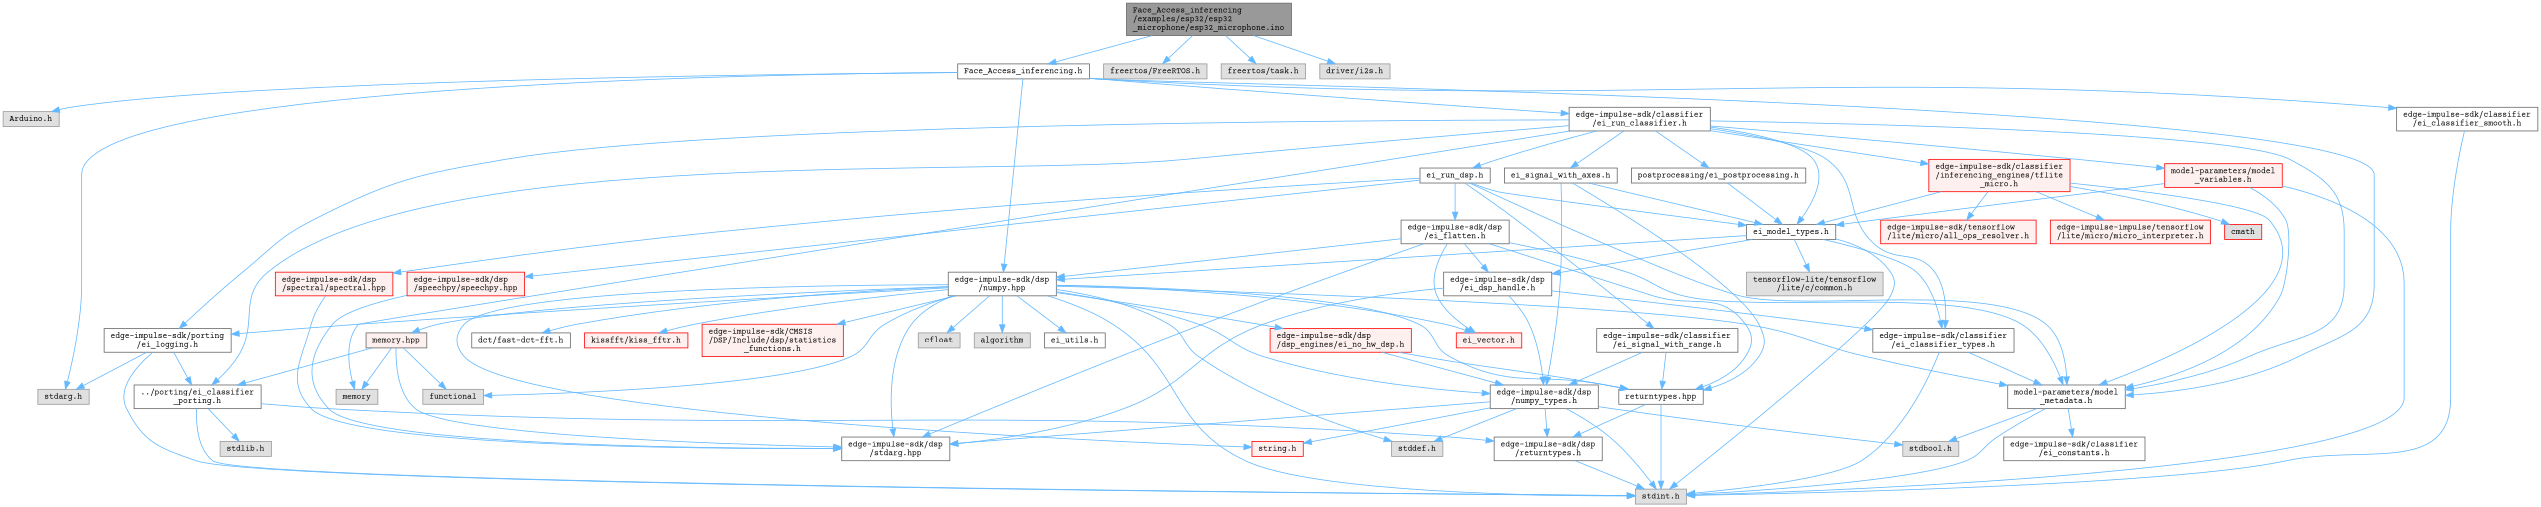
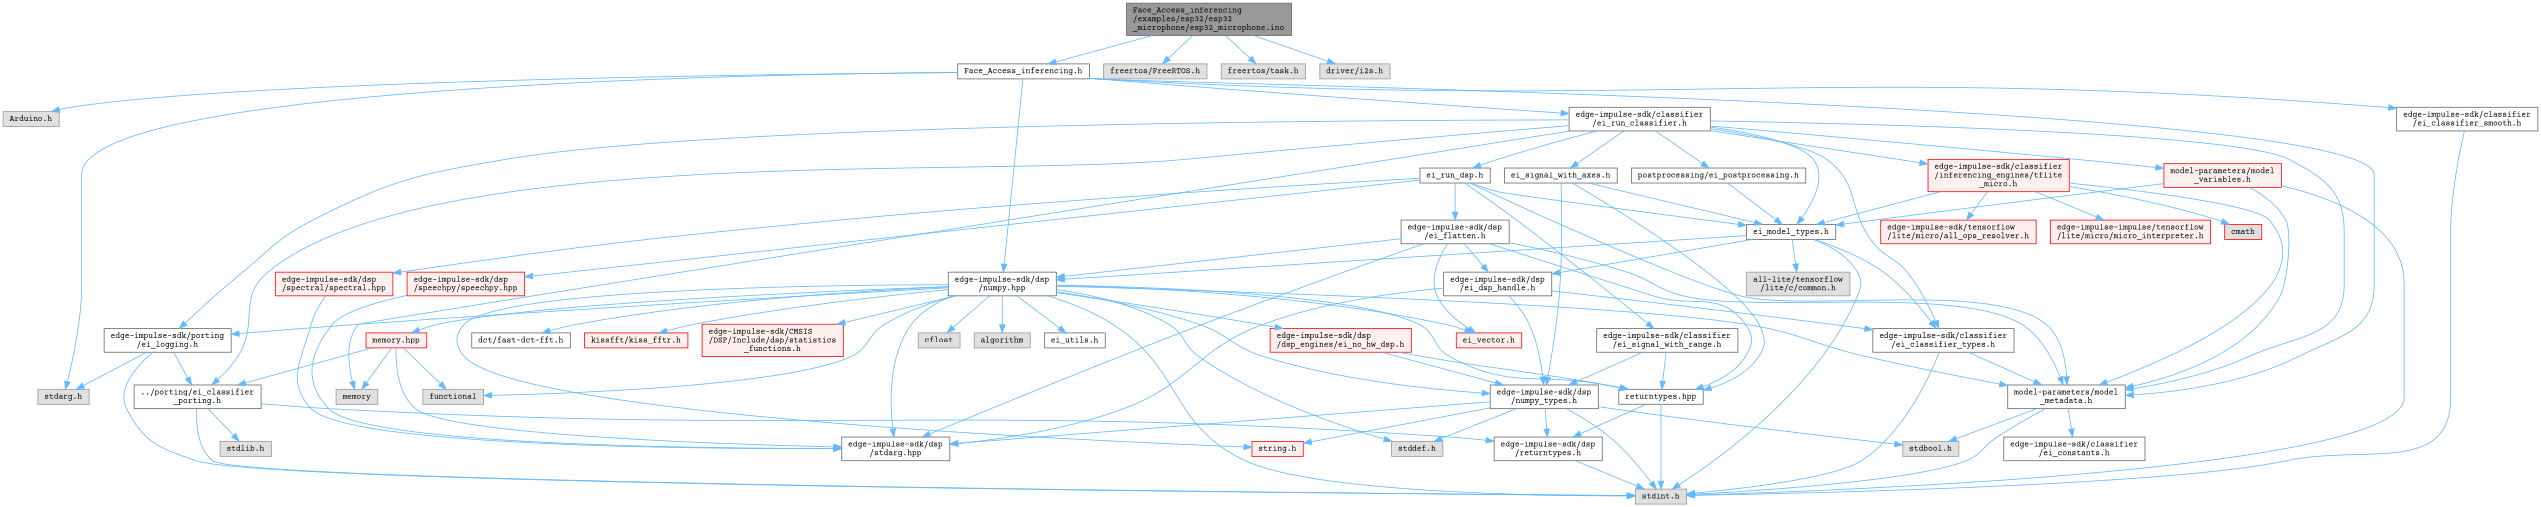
node "tensorflow-lite/tensorflow /lite/c/common.h": label "tensorflow-lite/tensorflow /lite/c/common.h" -> "all-lite/tensorflow /lite/c/common.h"
node "memory.hpp": color grey40 -> red
